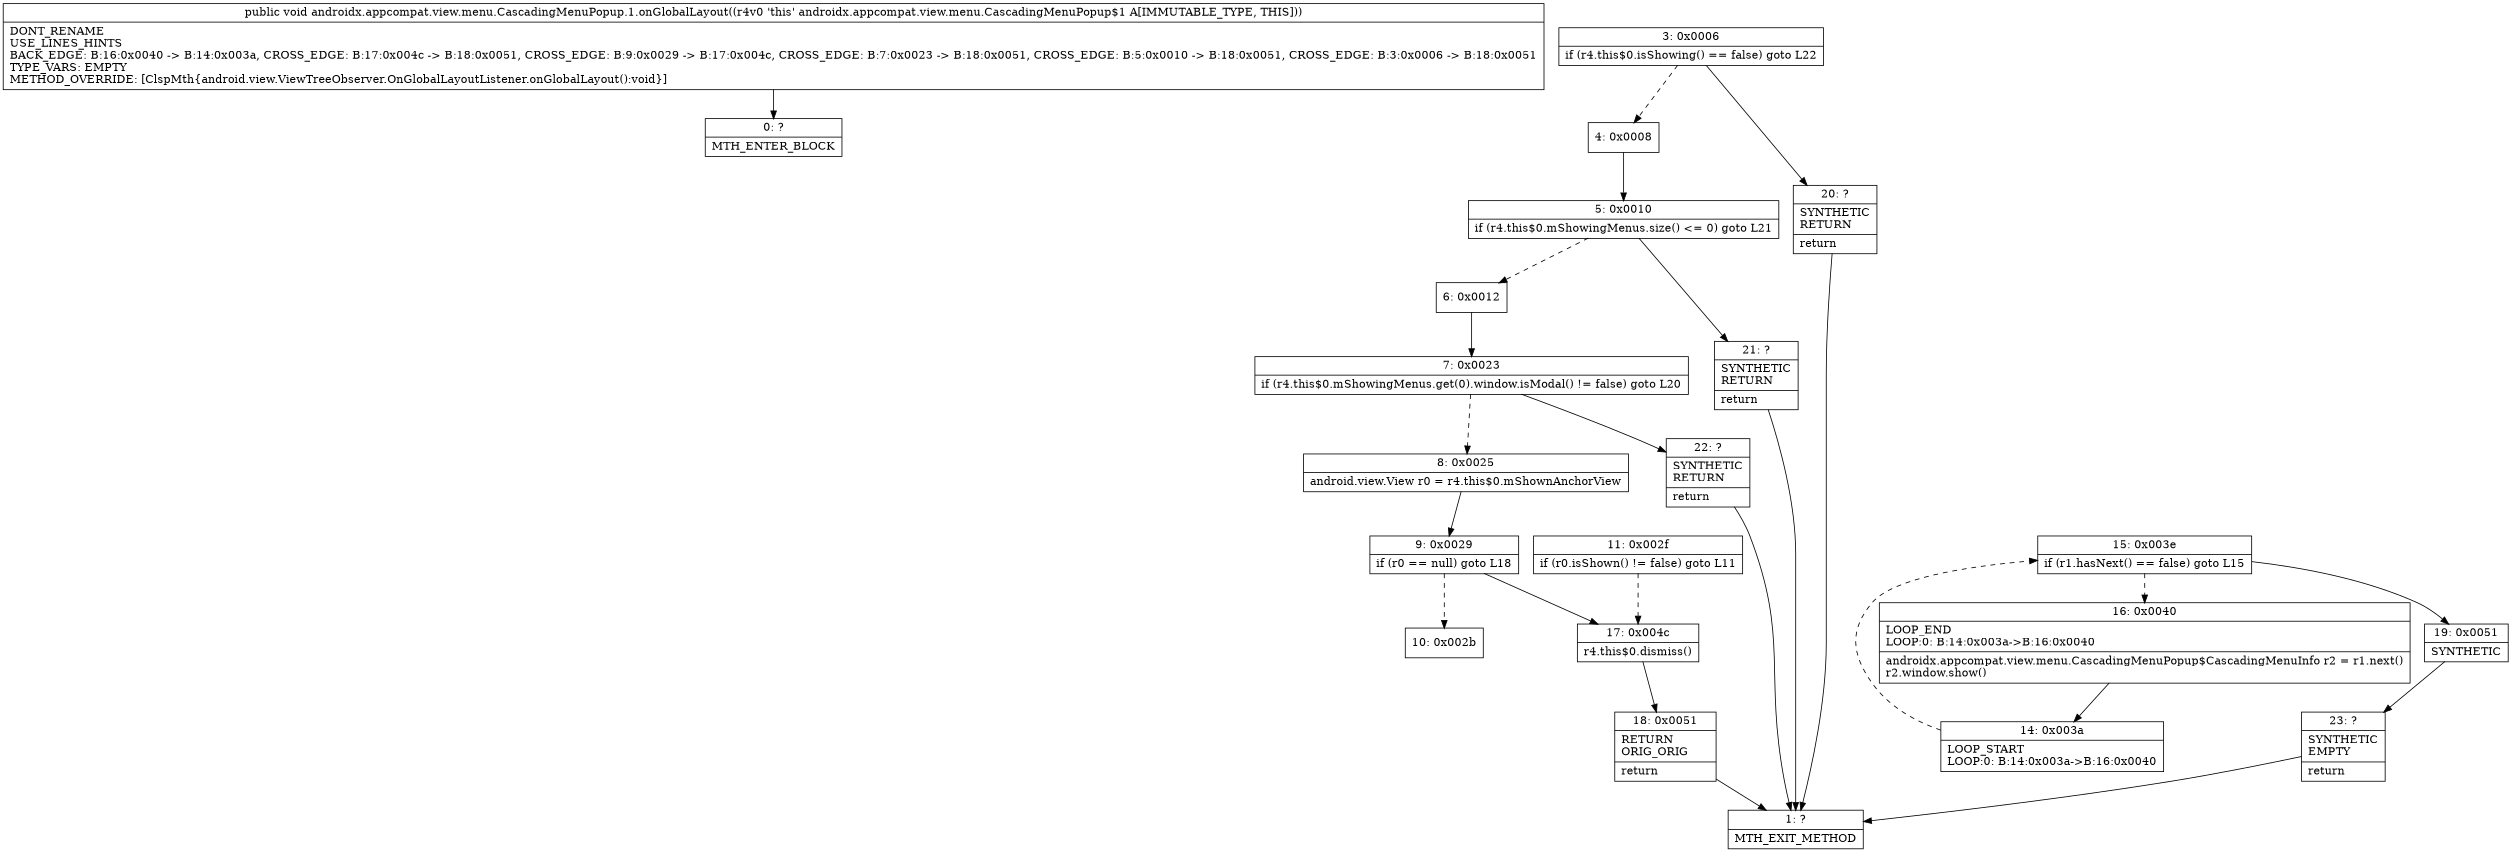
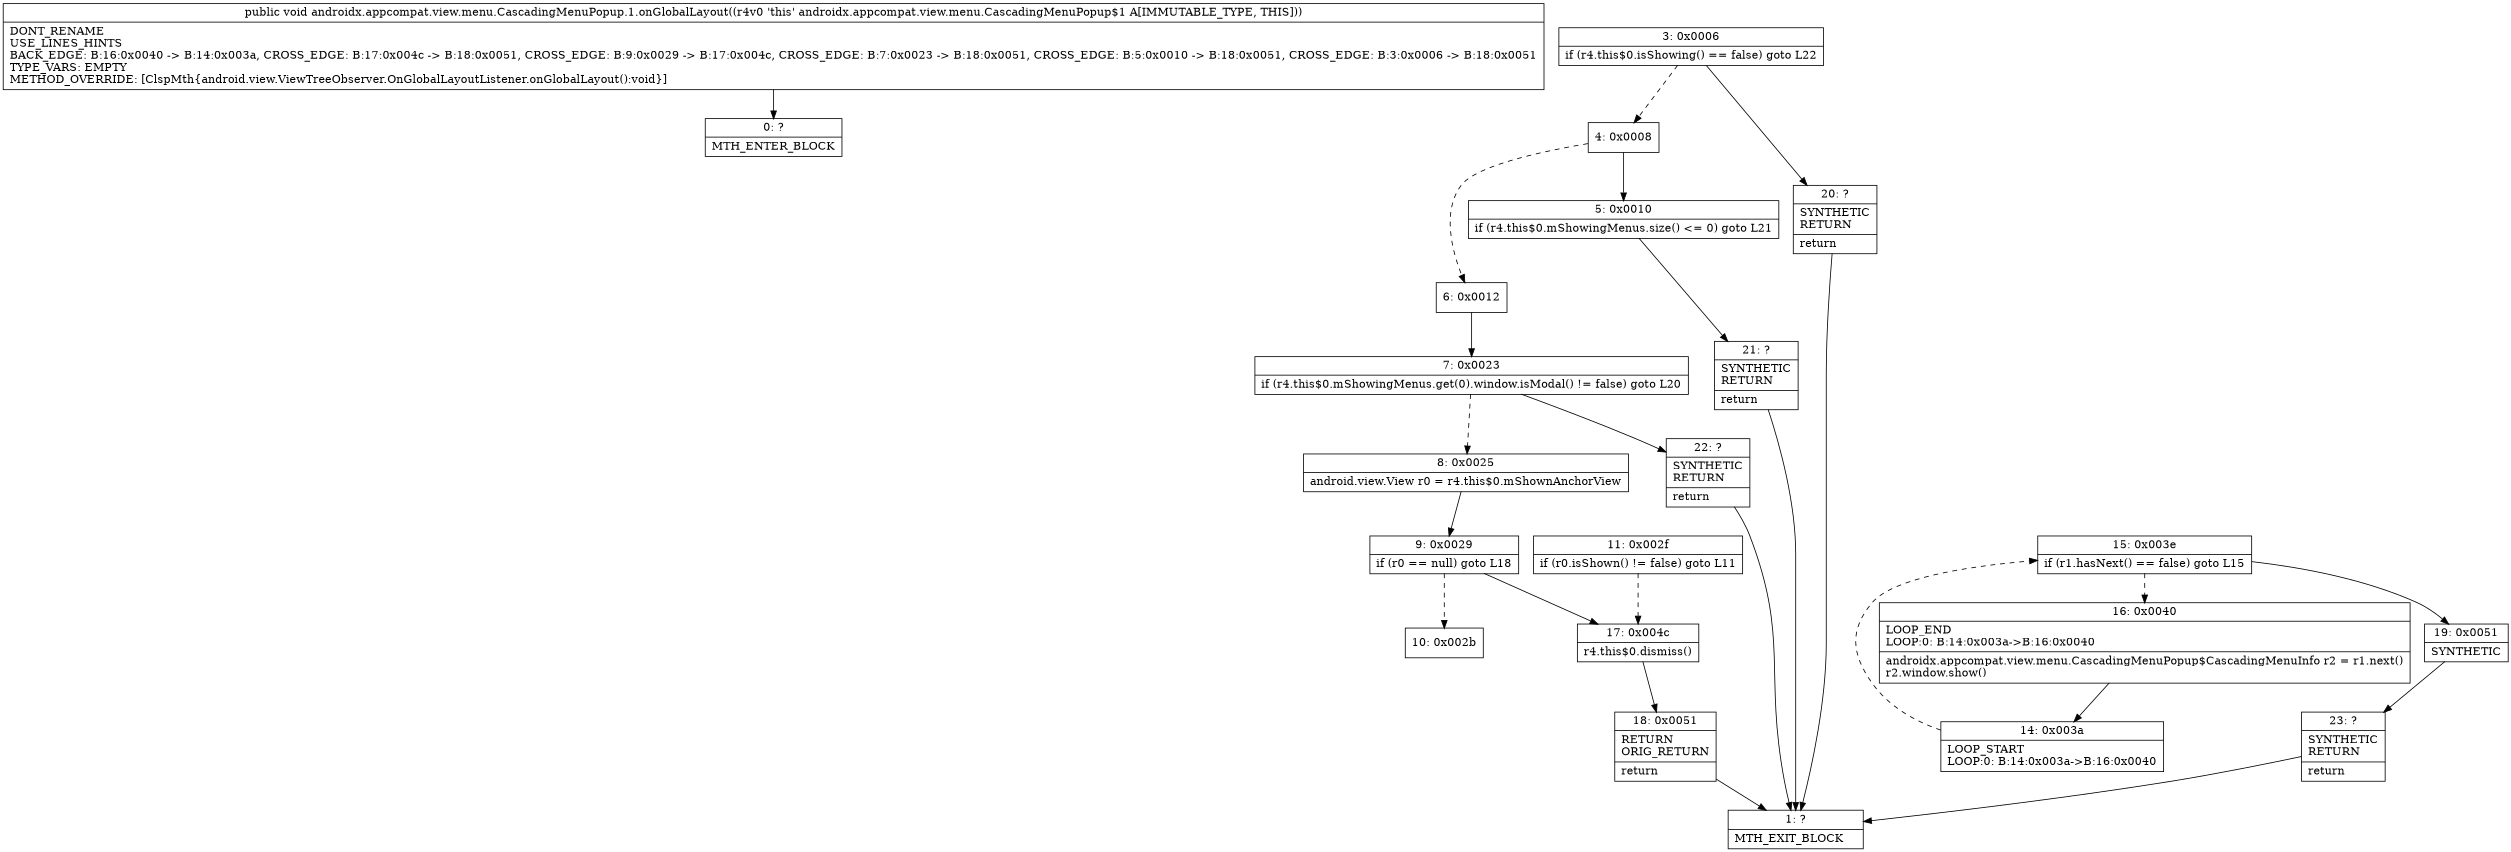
edge "5: 0x0010" -> "6: 0x0012": now "4: 0x0008" -> "6: 0x0012"
node "18: 0x0051": text "ORIG_ORIG" -> "ORIG_RETURN"
node "23: ?": text "EMPTY" -> "RETURN"
node "1: ?": text "MTH_EXIT_METHOD" -> "MTH_EXIT_BLOCK"
